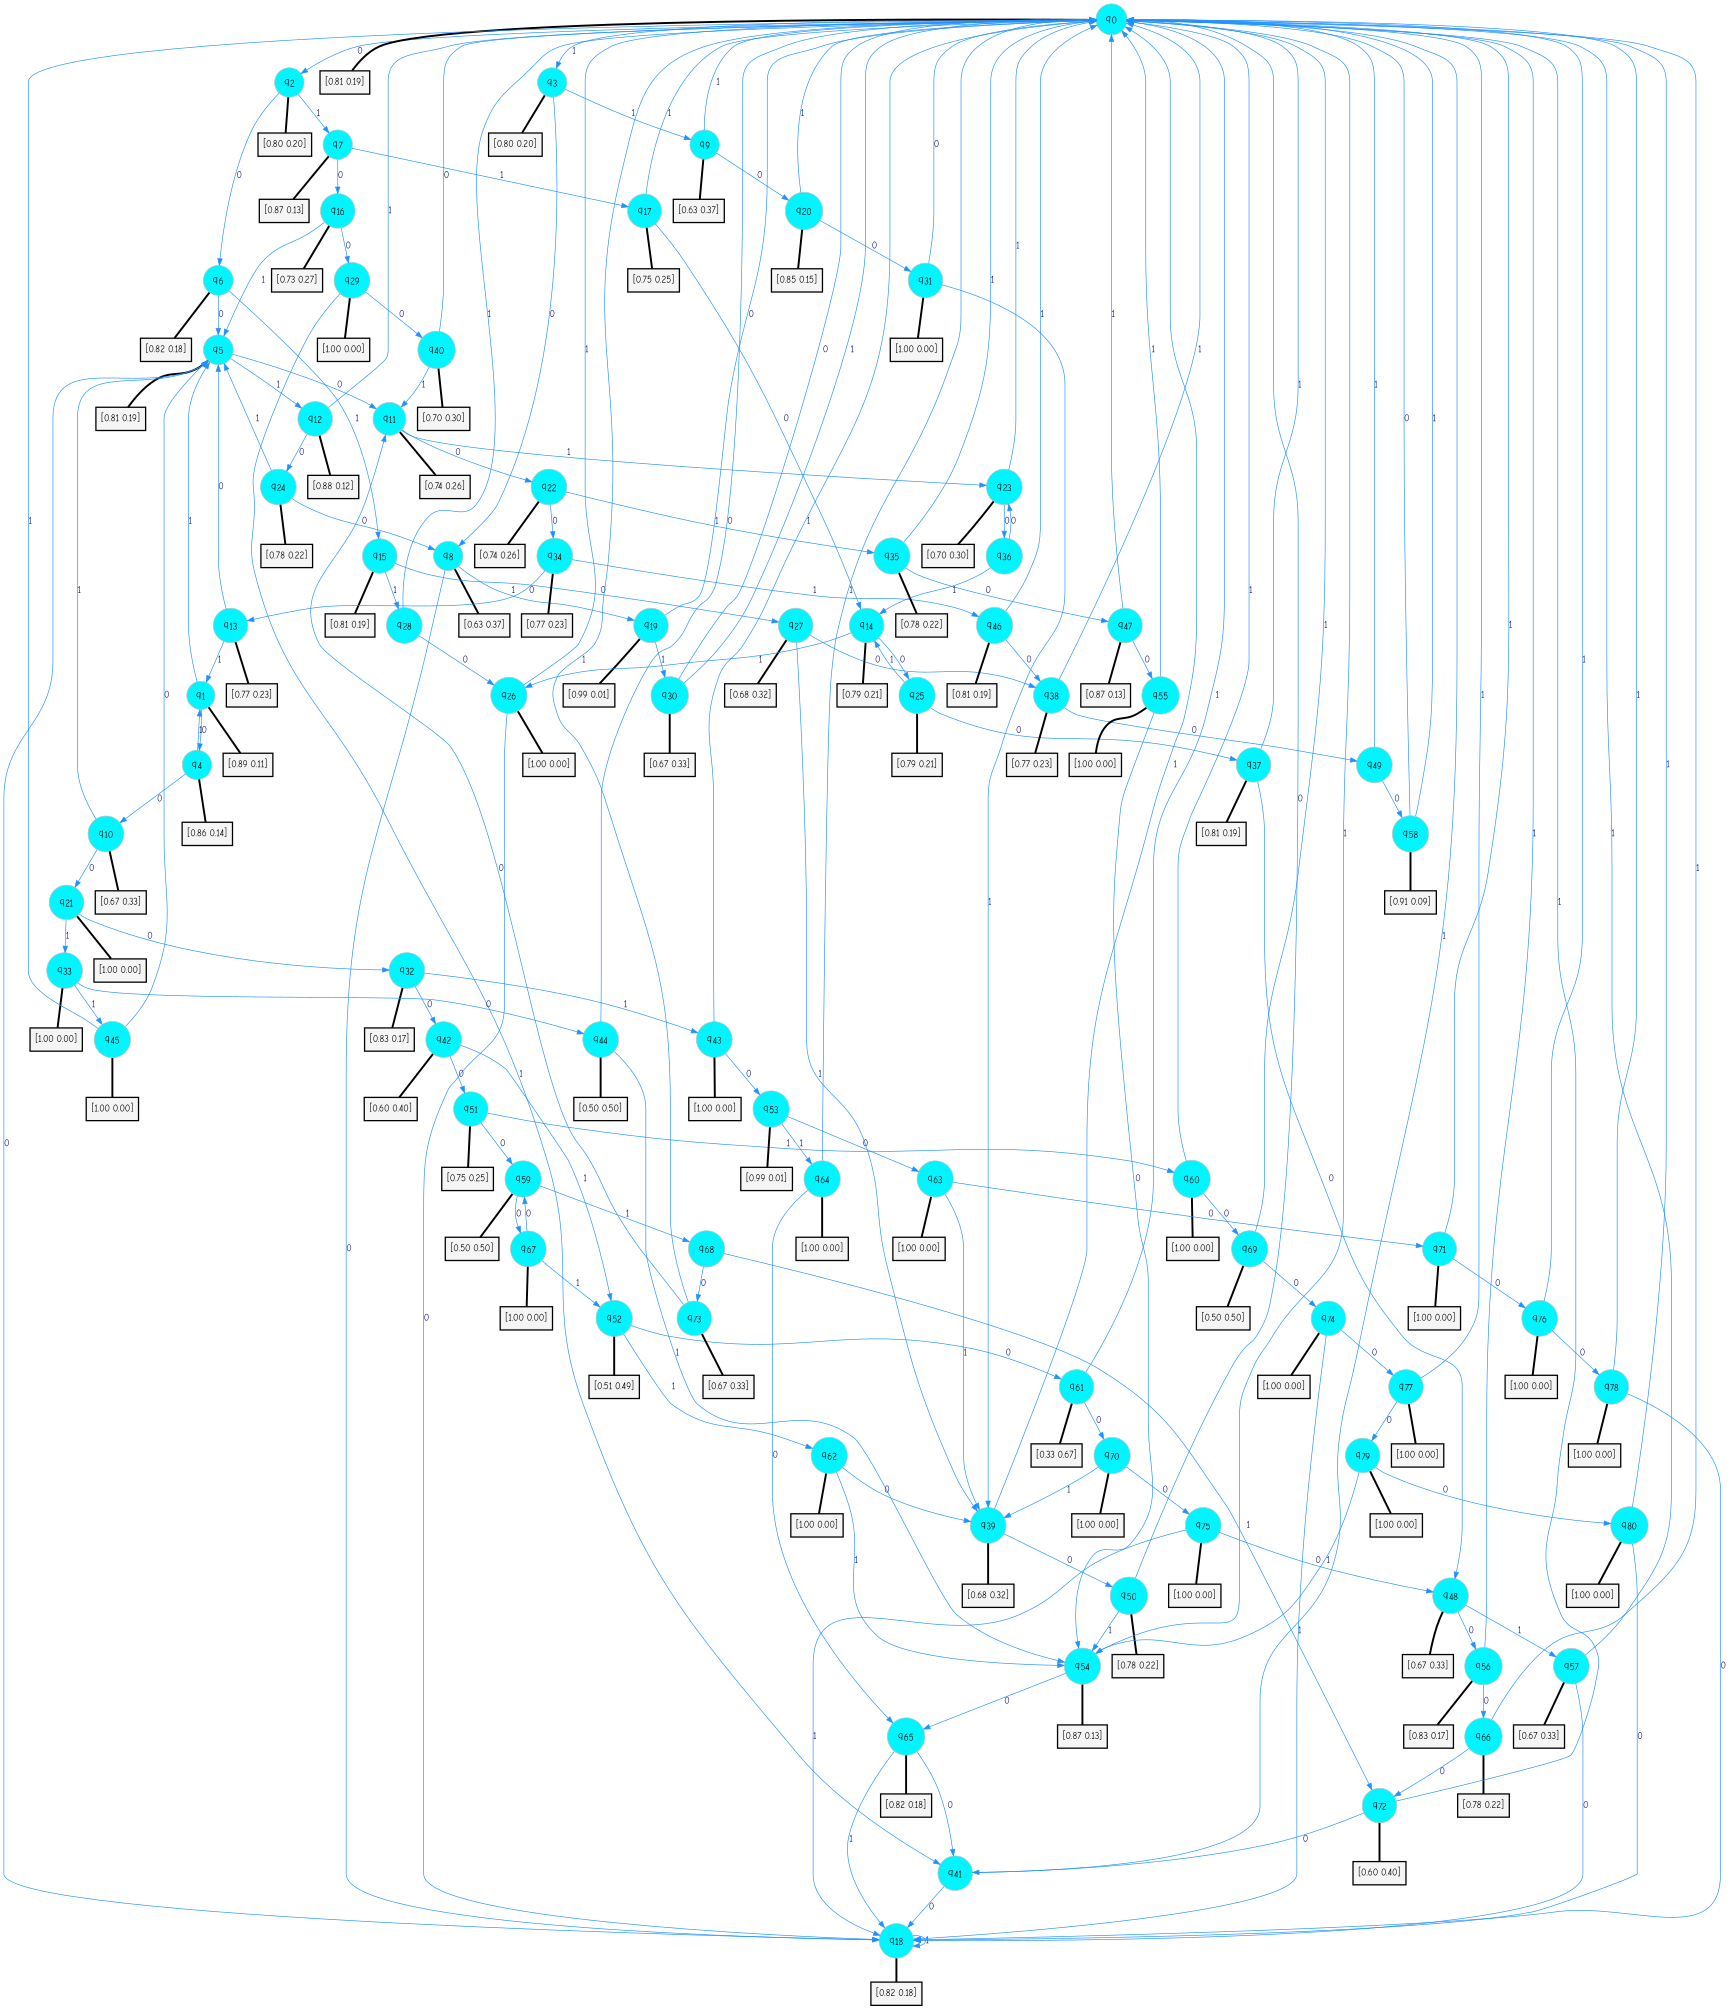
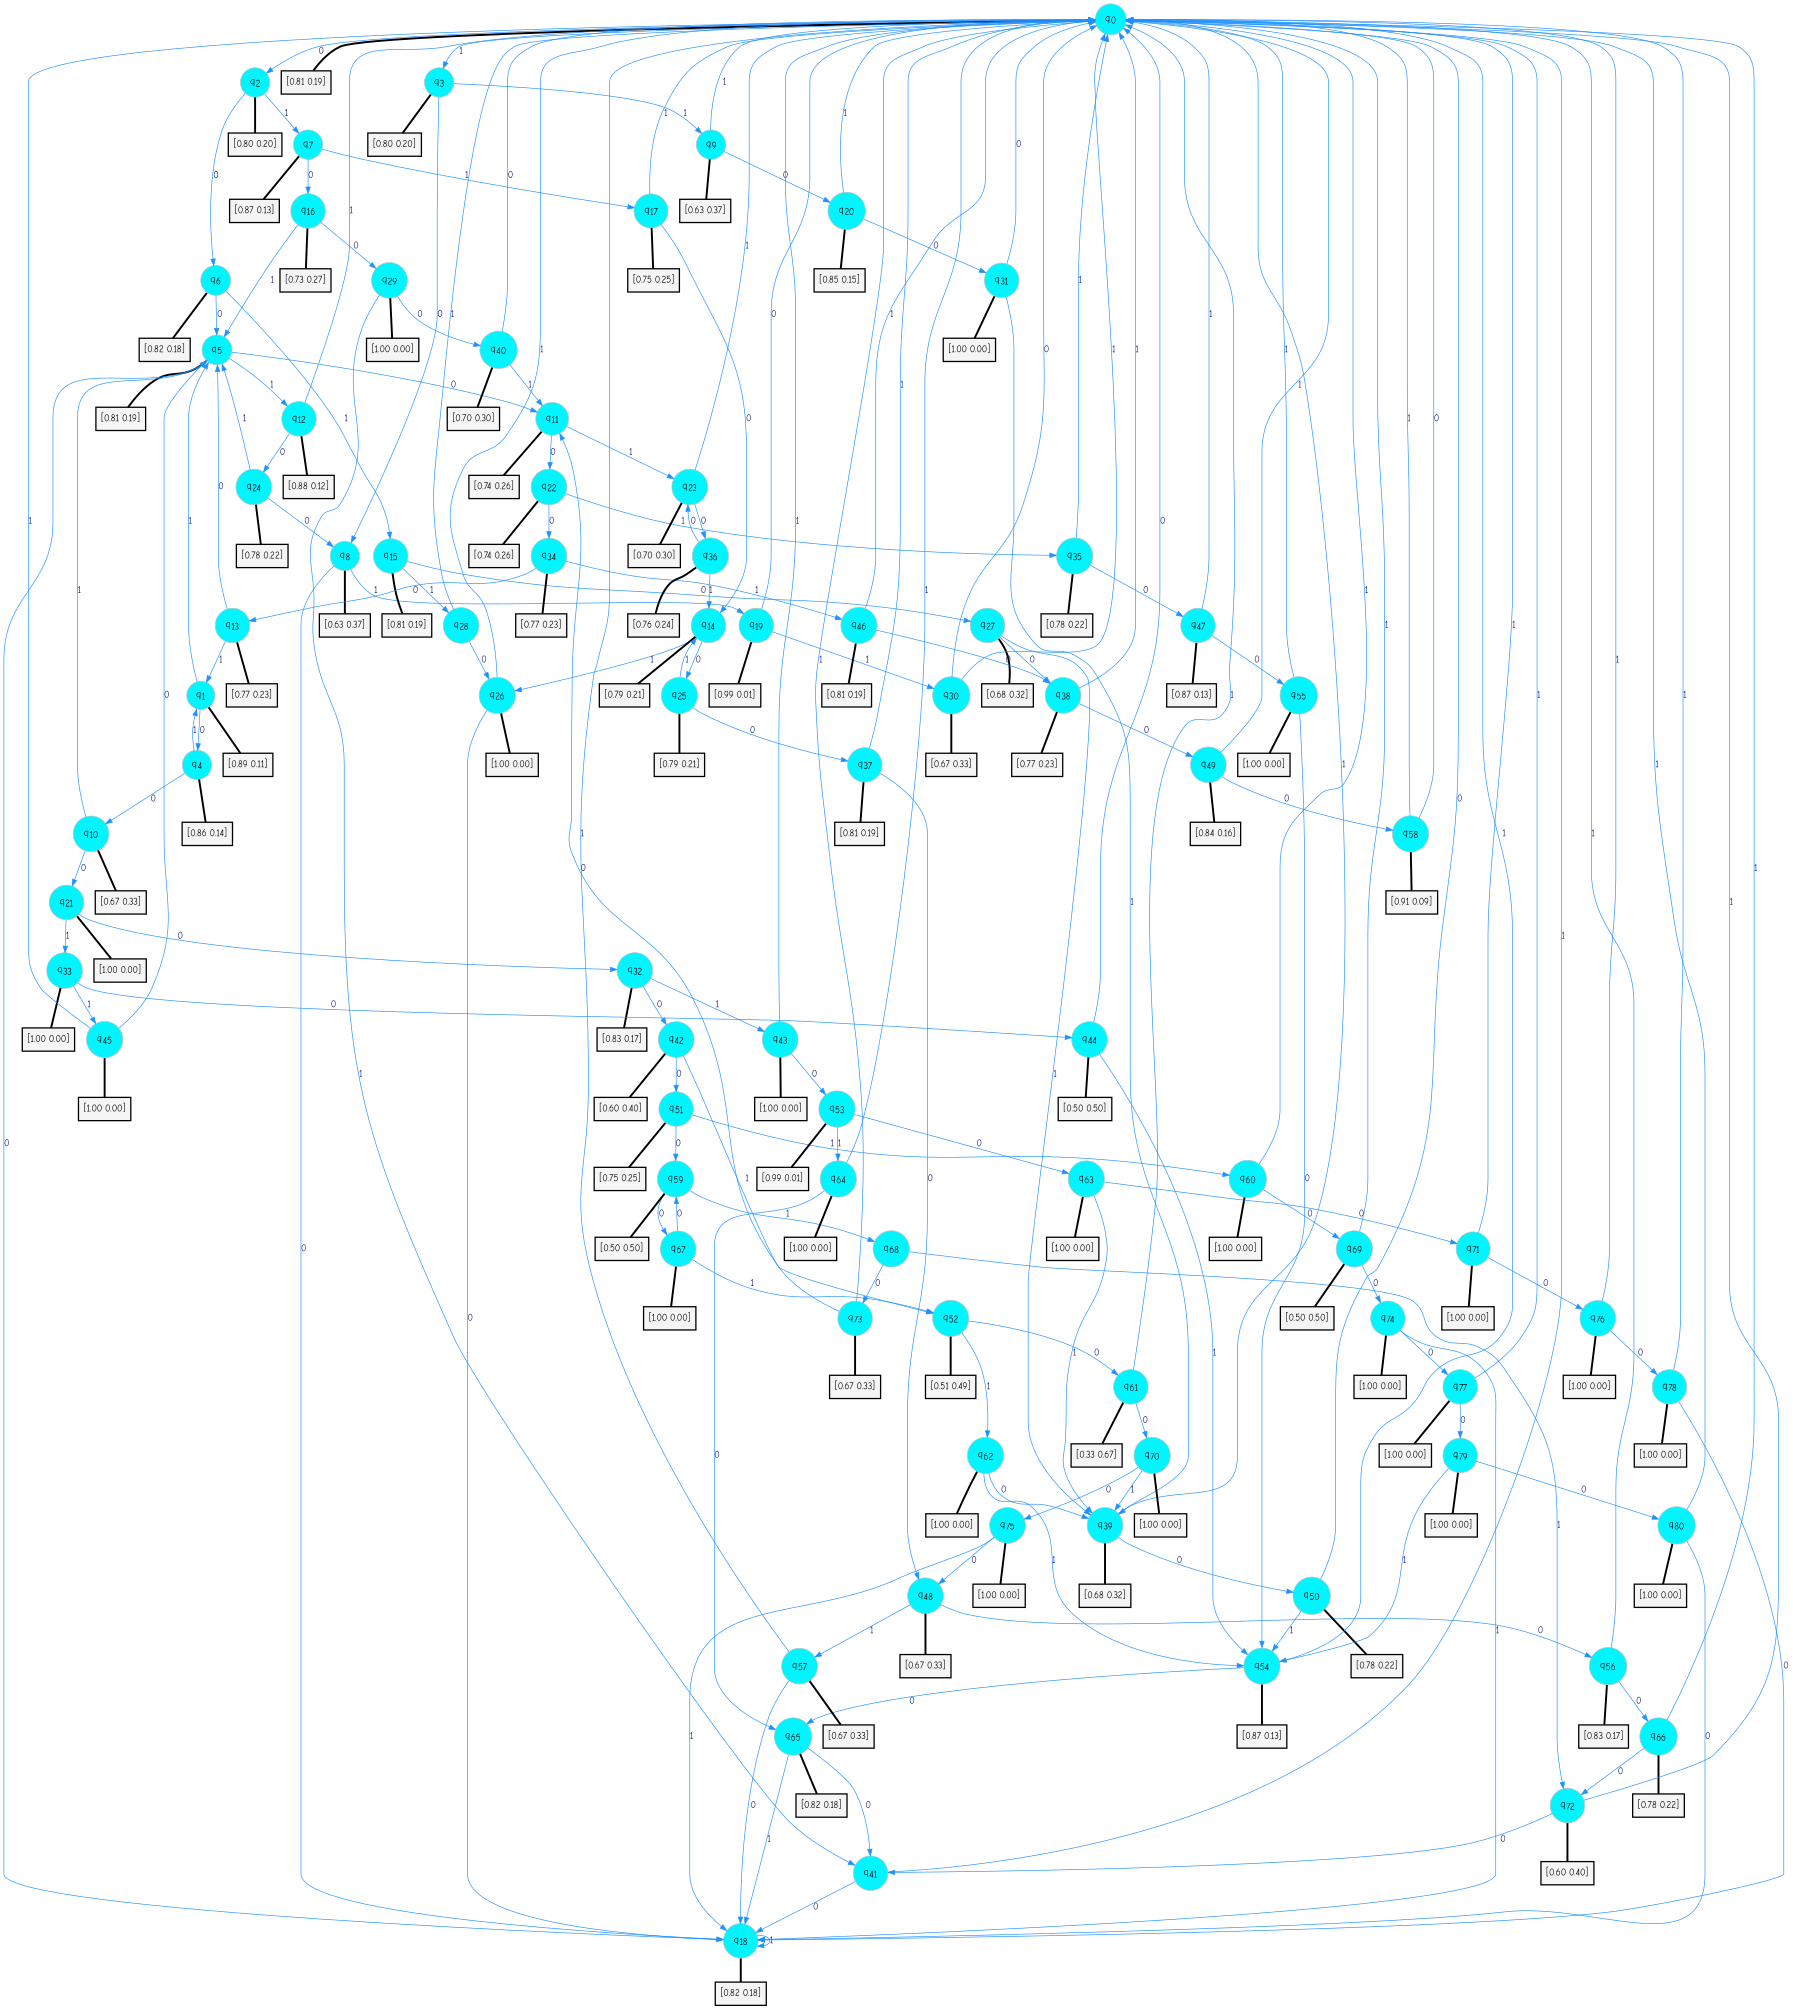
node "[0.76 0.24]": added
node "[0.84 0.16]": added
